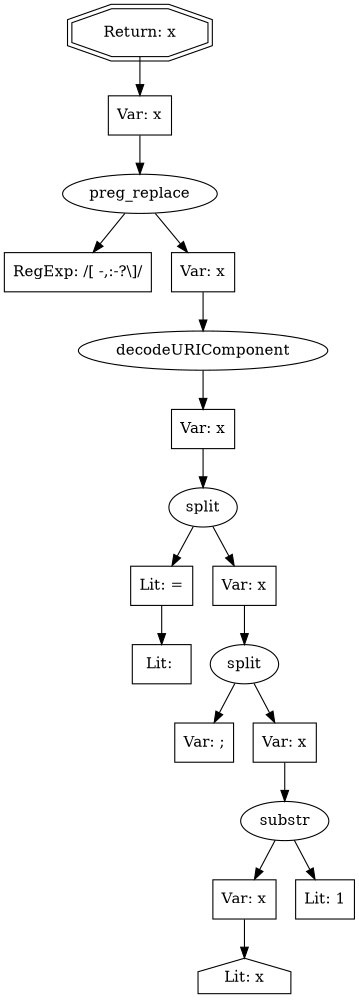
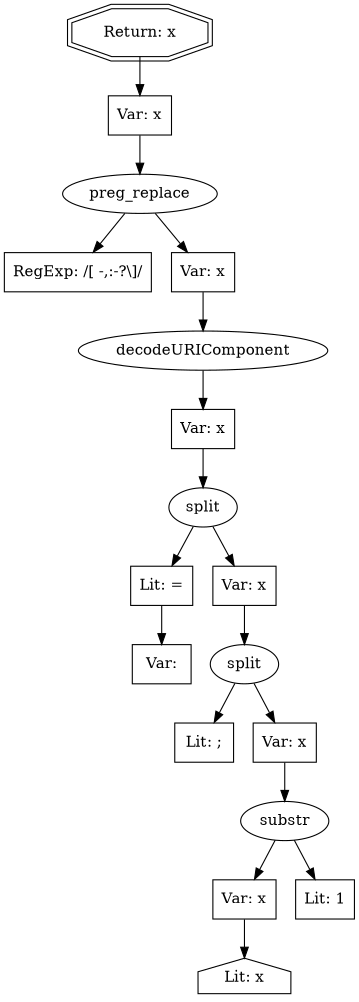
node "Lit:": label "Lit:" -> "Var:"
node "Var: ;": label "Var: ;" -> "Lit: ;"
